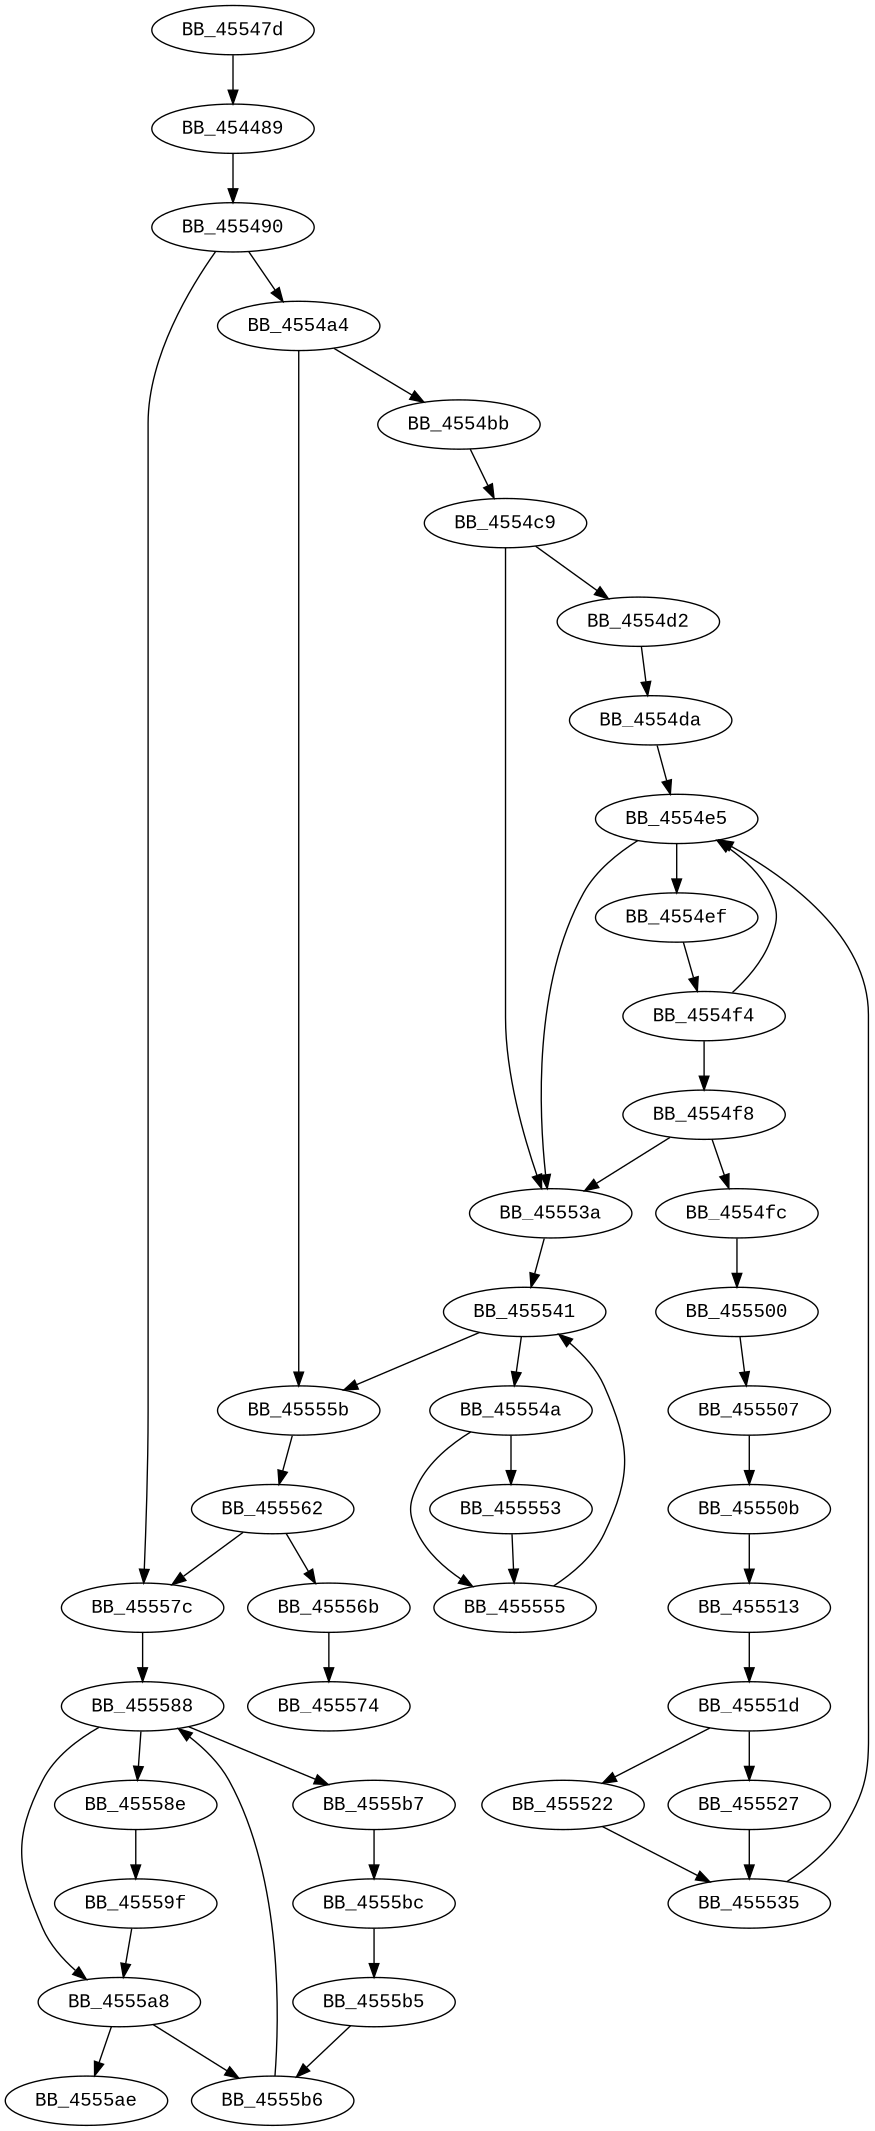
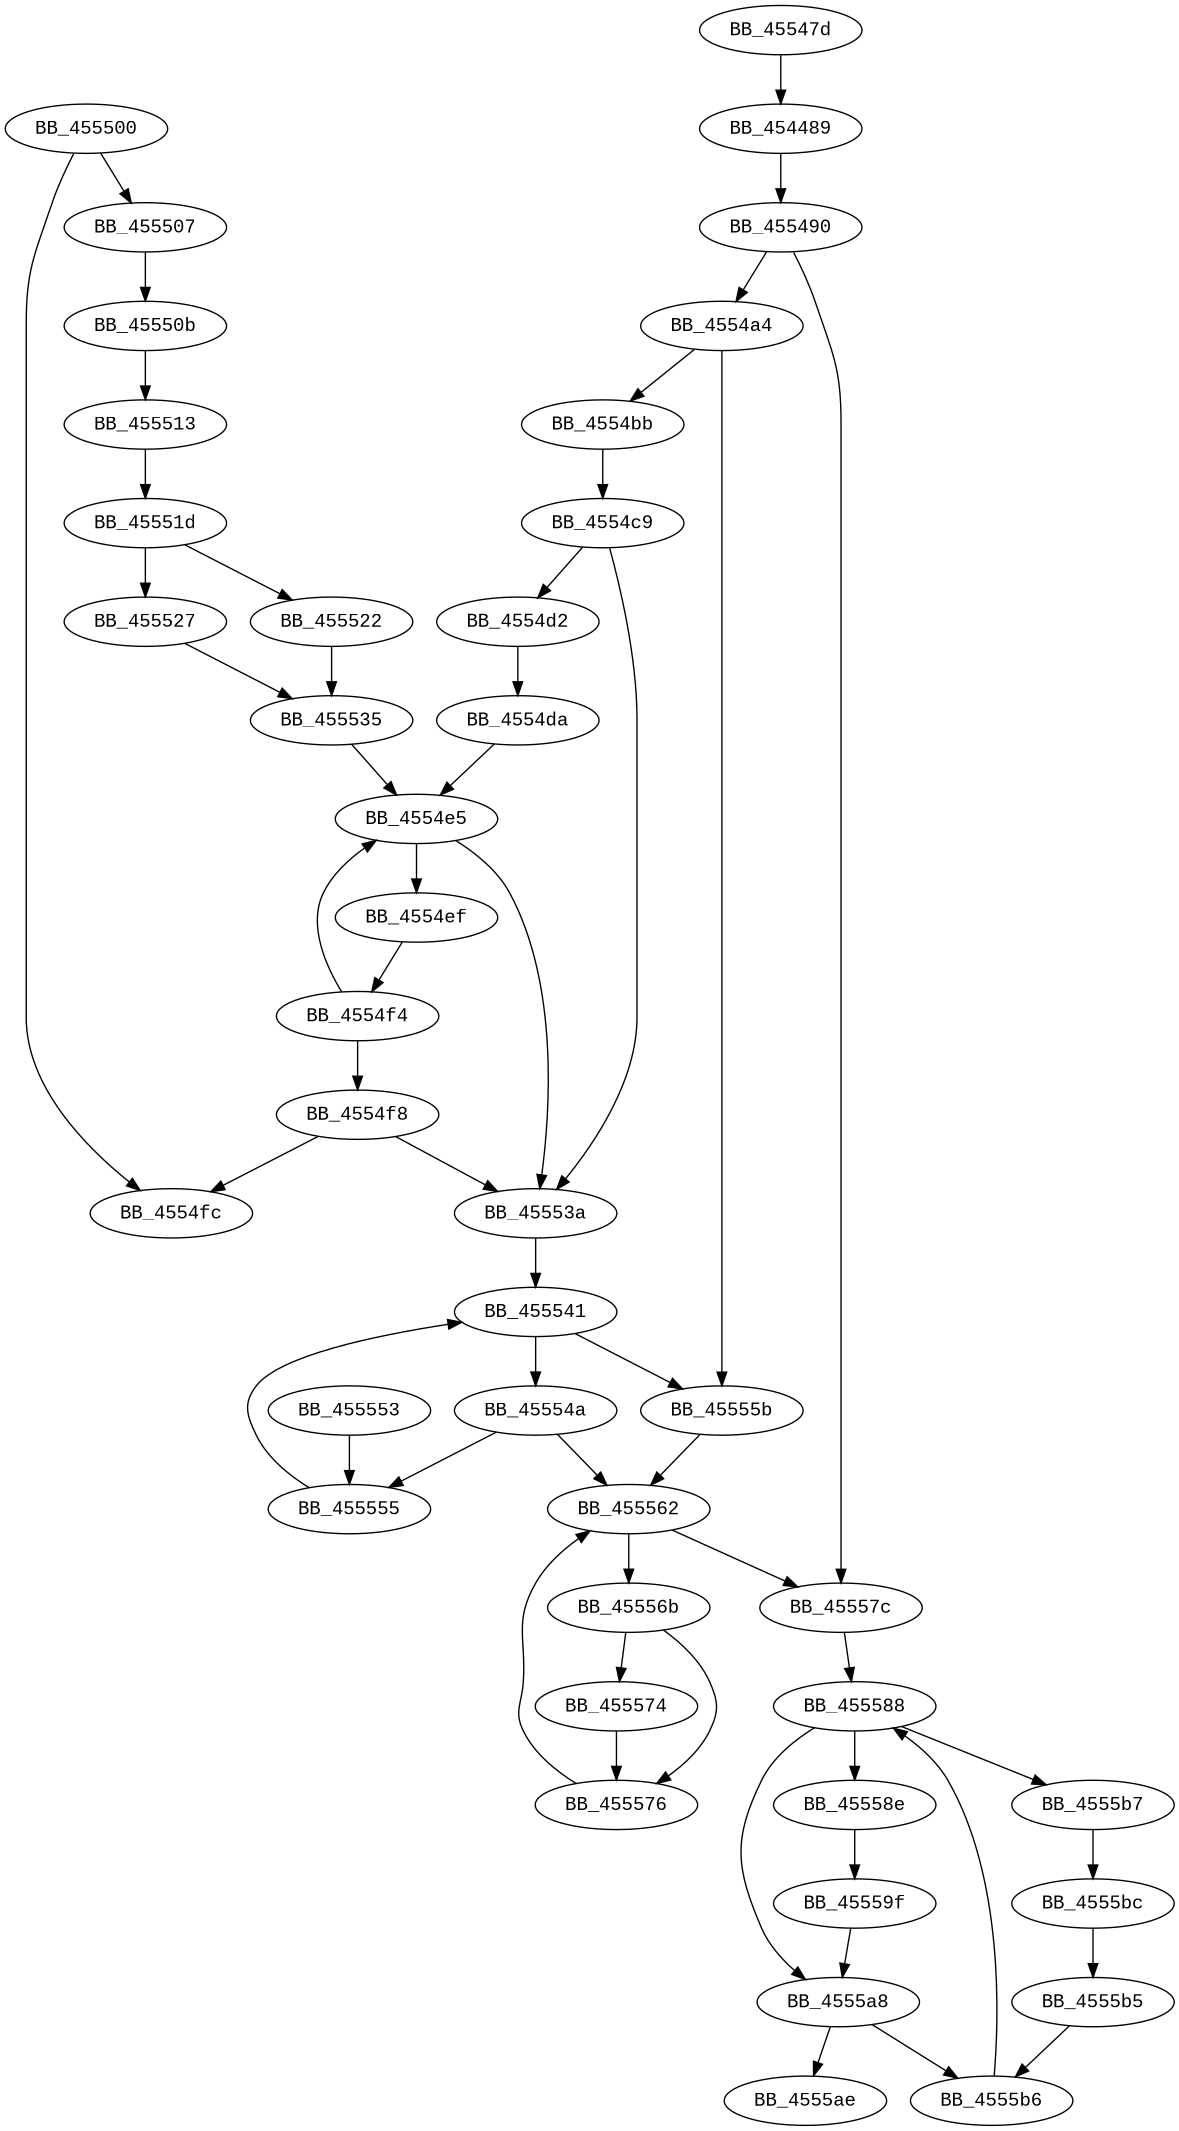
edge "BB_4554fc" -> "BB_455500": reversed
edge "BB_45554a" -> "BB_455553": now "BB_45554a" -> "BB_455562"
node "BB_455576": added
